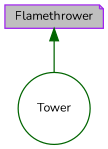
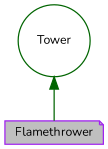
edge "Tower" -> "Flamethrower": reversed
